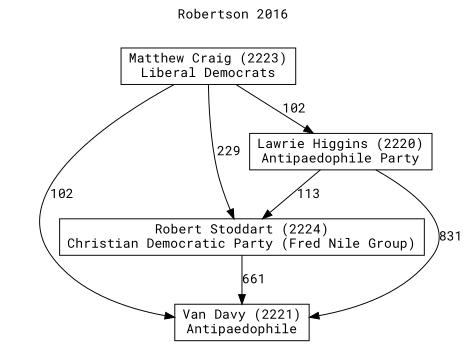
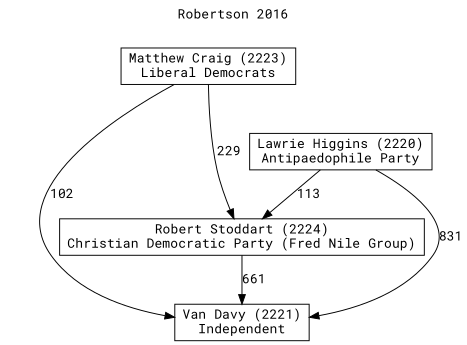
edge "Matthew Craig (2223) Liberal Democrats" -> "Lawrie Higgins (2220) Antipaedophile Party": removed, label "102"
node "Van Davy (2221) Antipaedophile": label "Van Davy (2221) Antipaedophile" -> "Van Davy (2221) Independent"
